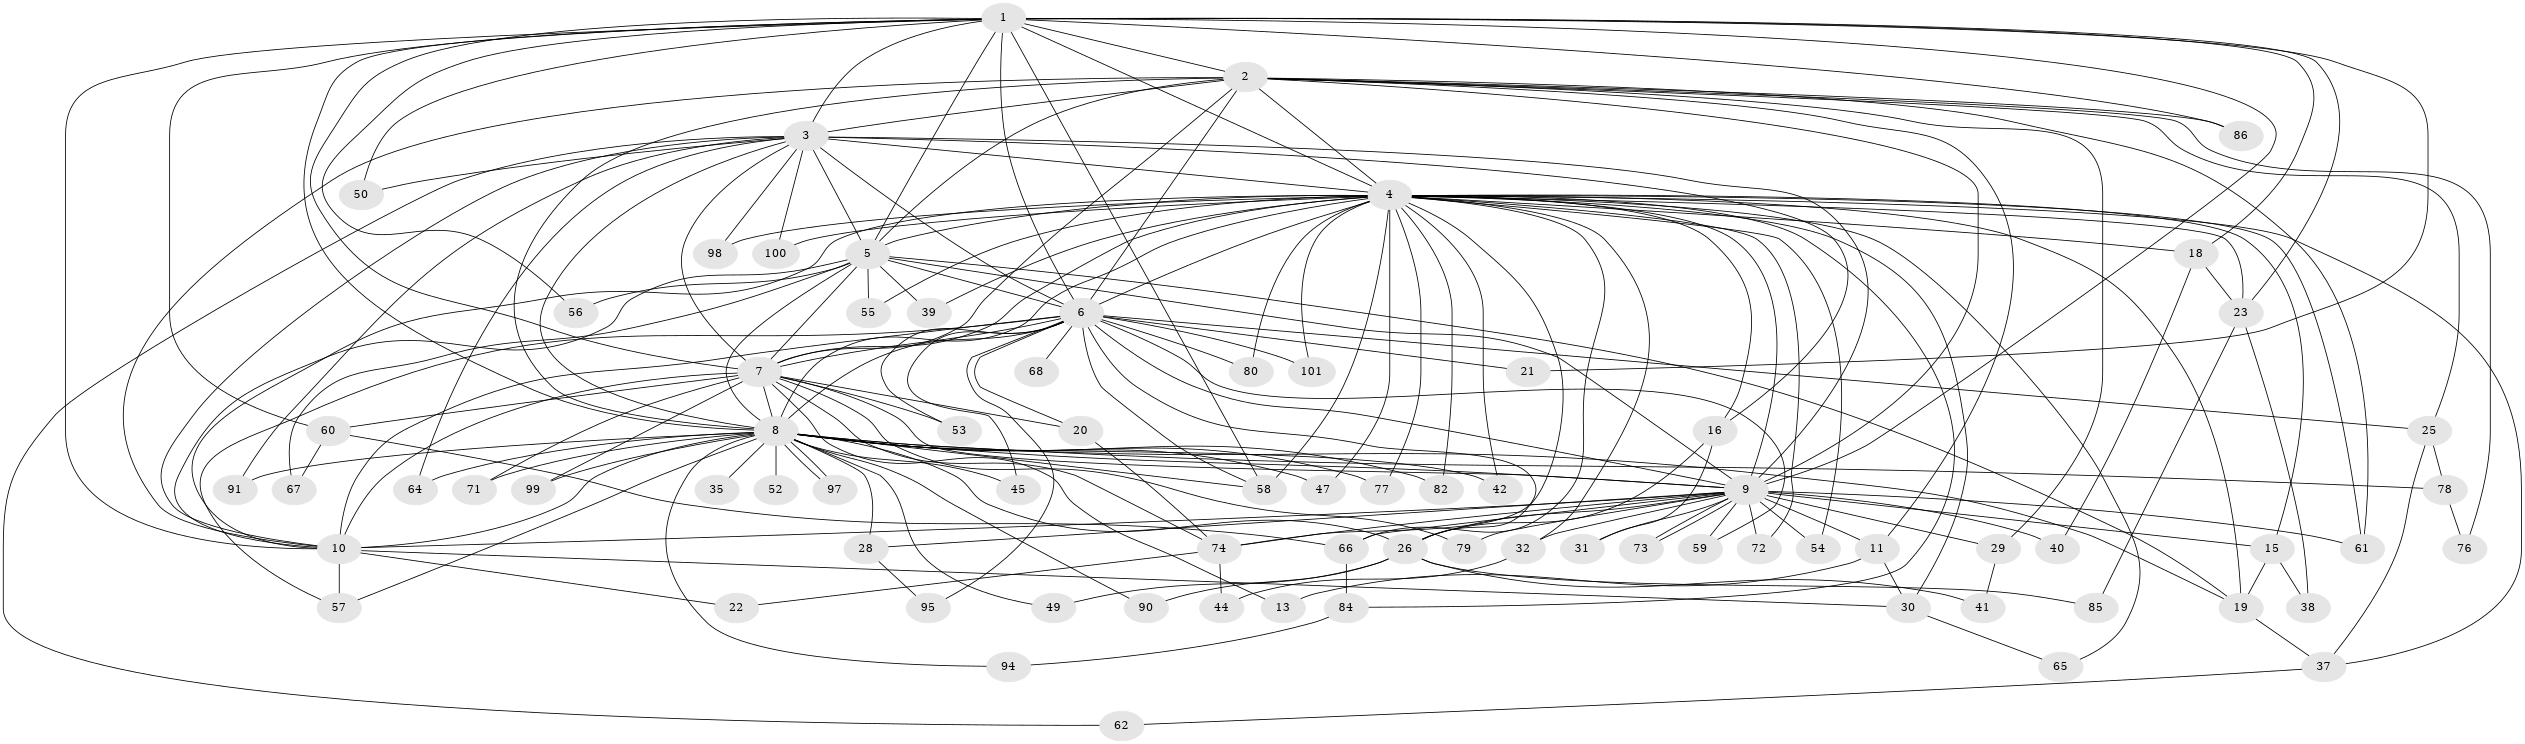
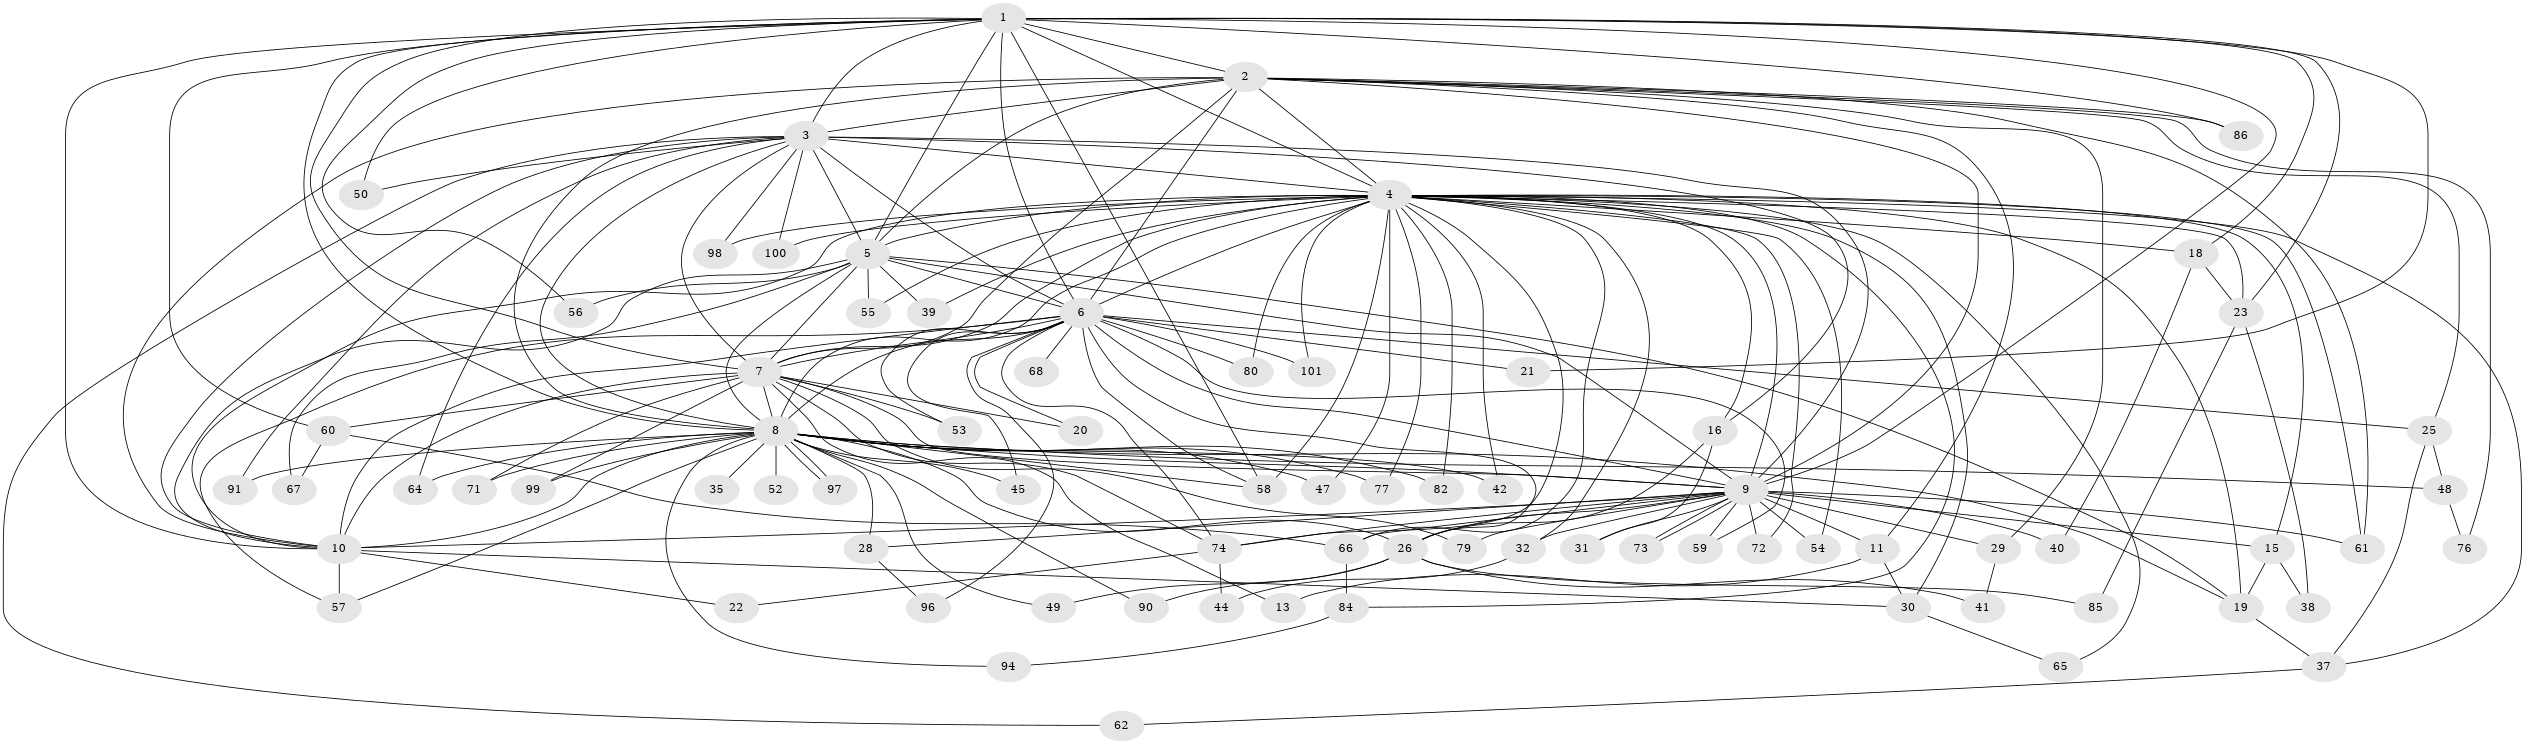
edge "20" -- "74": now "6" -- "74"
node "78": label "78" -> "48"
node "95": label "95" -> "96"
